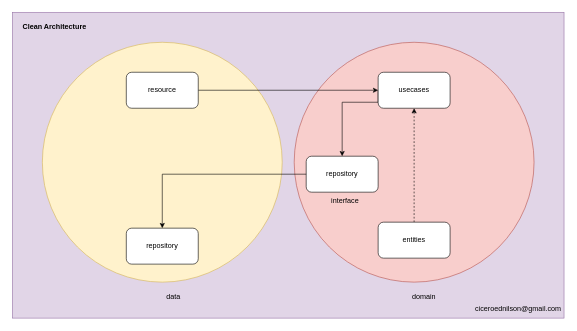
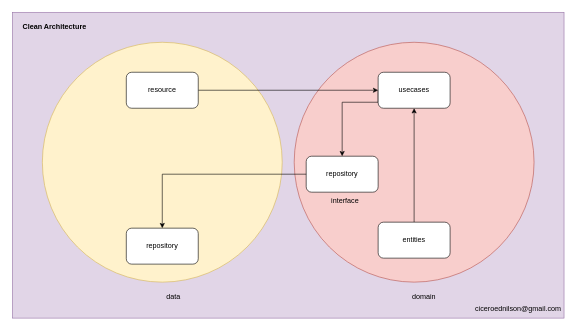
edge "entities" -> "usecases": style dashed -> solid
